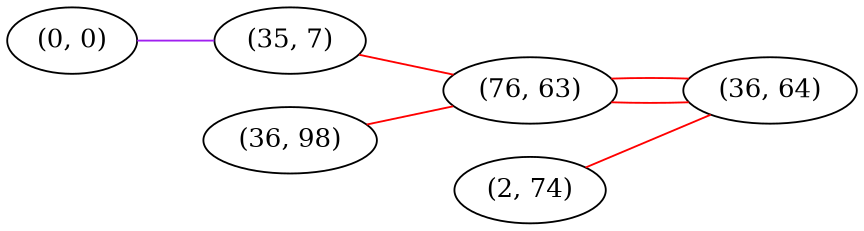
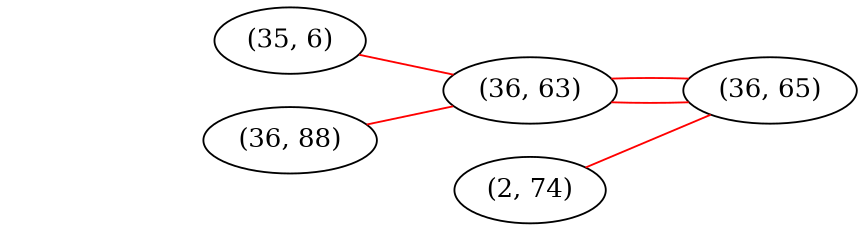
node "(0, 0)": removed
node "(35, 7)": label "(35, 7)" -> "(35, 6)"
node "(76, 63)": label "(76, 63)" -> "(36, 63)"
node "(36, 64)": label "(36, 64)" -> "(36, 65)"
node "(36, 98)": label "(36, 98)" -> "(36, 88)"
